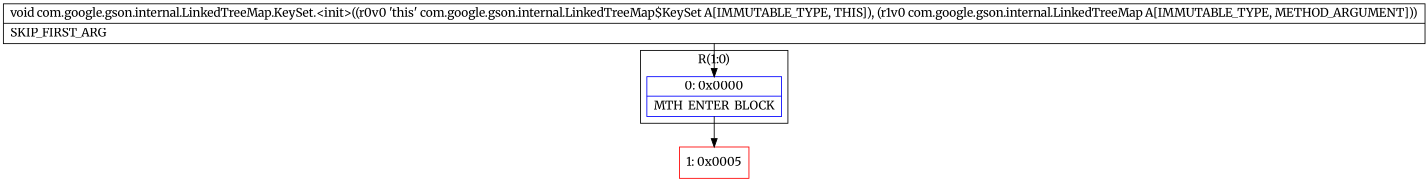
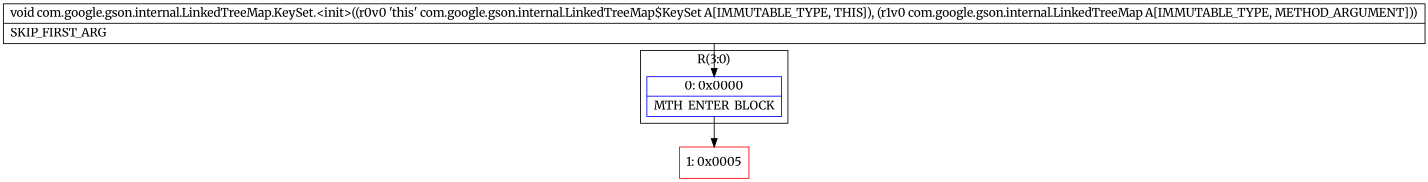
cluster "R(1:0)": label "R(1:0)" -> "R(3:0)"
